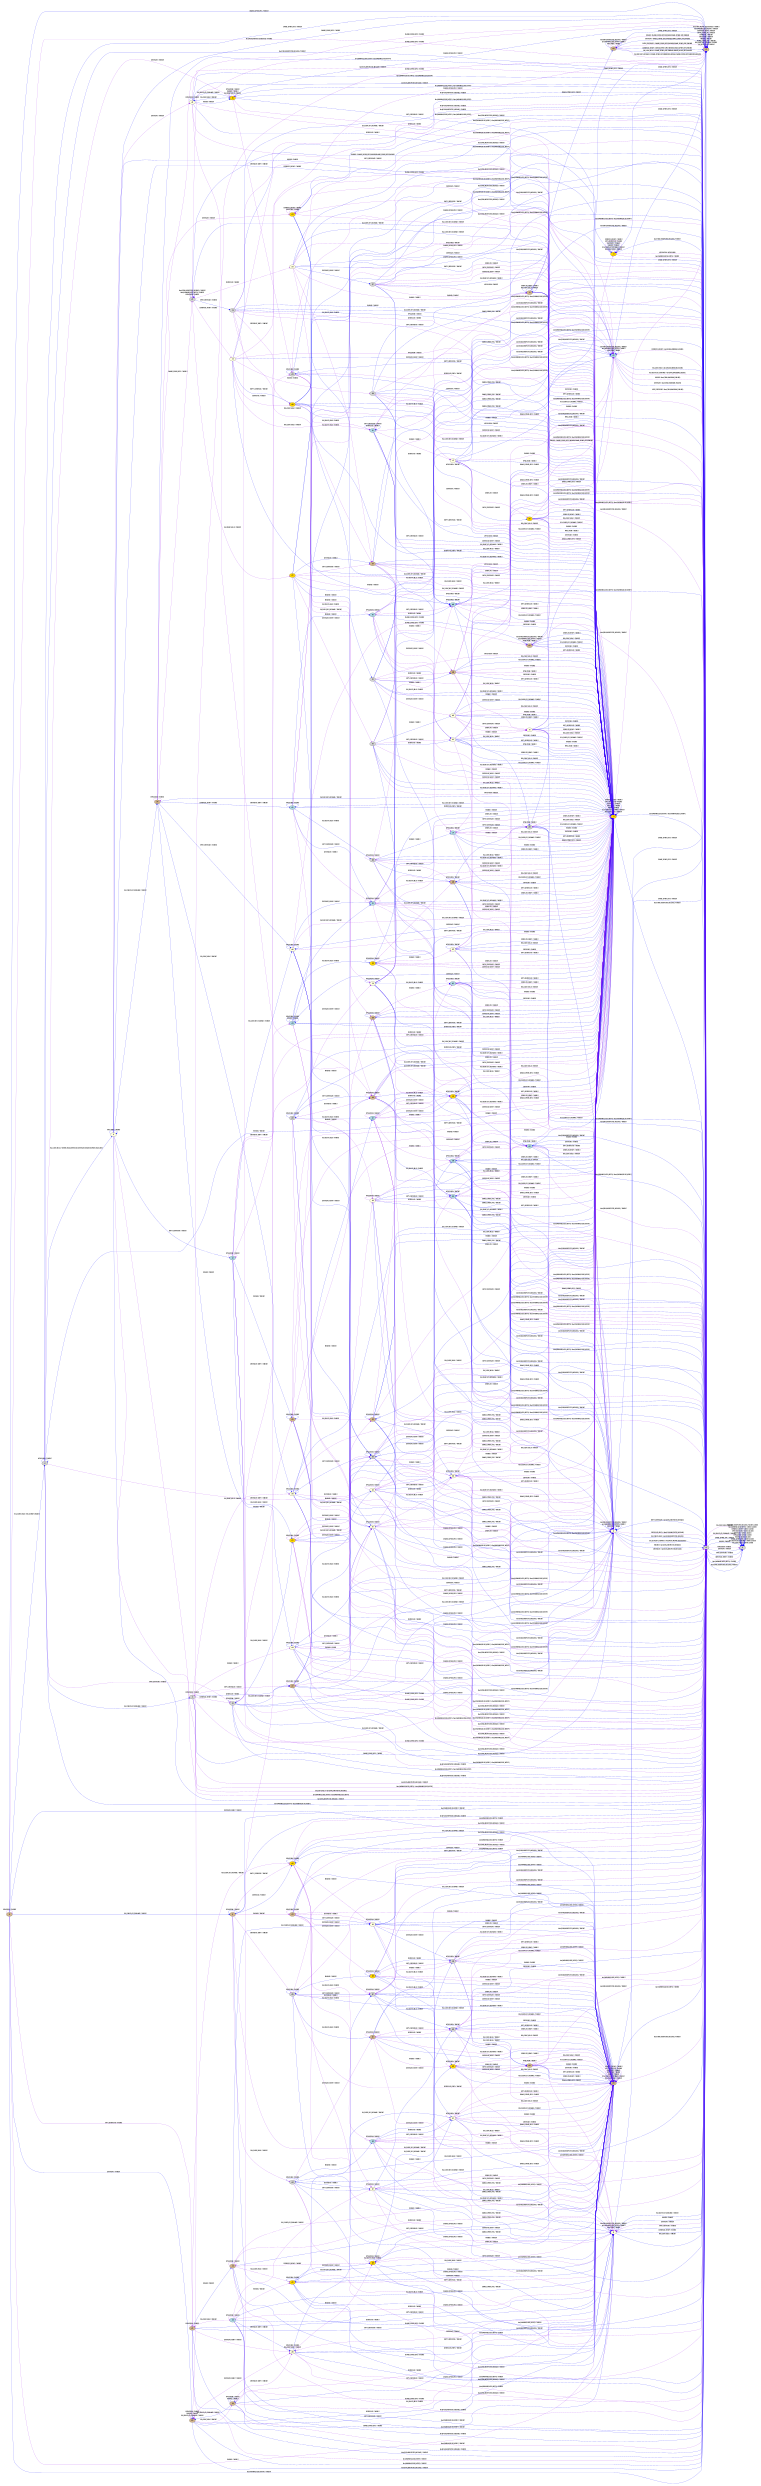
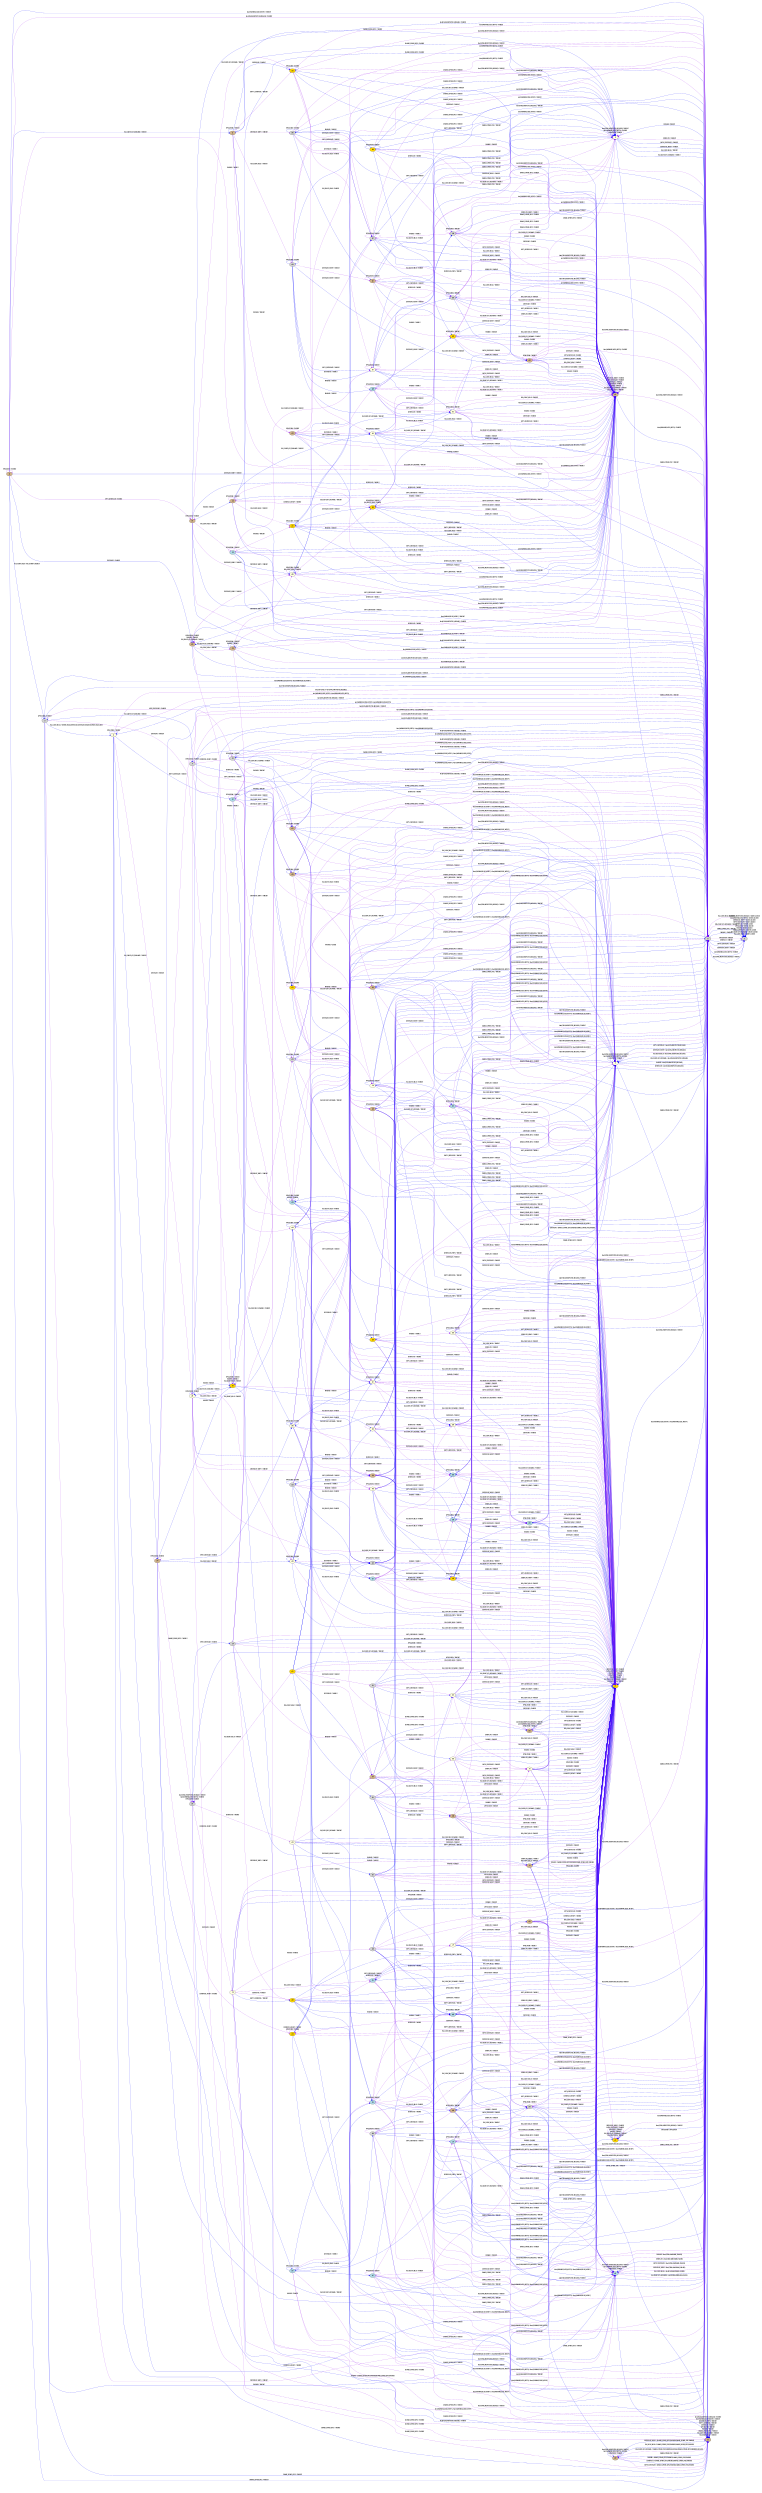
edge "s33" -> "s41": now "s35" -> "s41"
node "s82": fillcolor gold -> tan
edge "s63" -> "s5": label "CHANGE_CIPHER_SPEC / TIMEOUT" -> "CERTIFICATE / CHANGE_CIPHER_SPEC,FINISHED,CHANGE_CIPHER_SPEC,FINISHED"
edge "s43" -> "s88": now "s43" -> "s87"
edge "s36" -> "s18": added, label "CHANGE_CIPHER_SPEC / TIMEOUT"
edge "s65" -> "s8": removed, label "CHANGE_CIPHER_SPEC / TIMEOUT"
